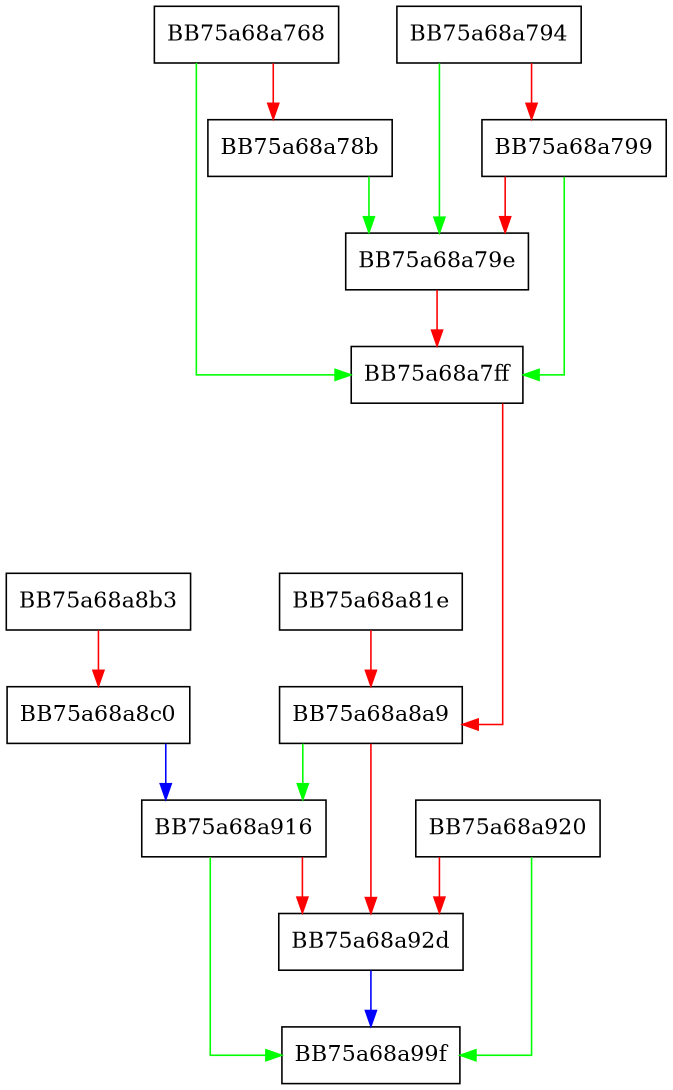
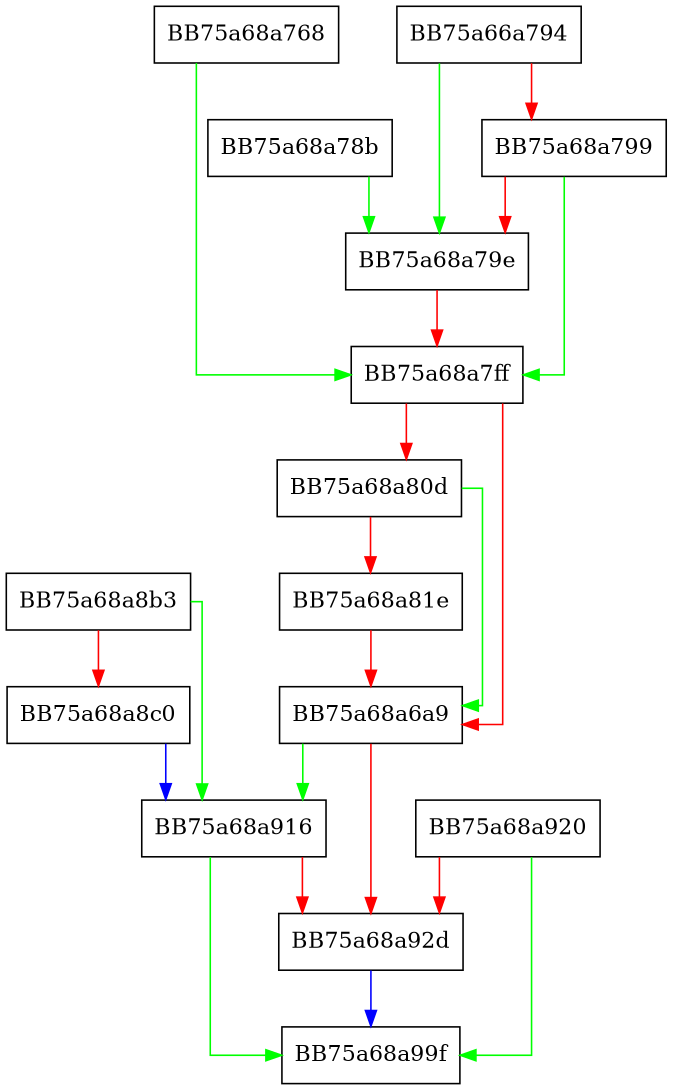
node "BB75a68a794": label "BB75a68a794" -> "BB75a66a794"
edge "BB75a68a768" -> "BB75a68a78b": removed
node "BB75a68a80d": added
edge "BB75a68a8b3" -> "BB75a68a916": added
node "BB75a68a8a9": label "BB75a68a8a9" -> "BB75a68a6a9"
